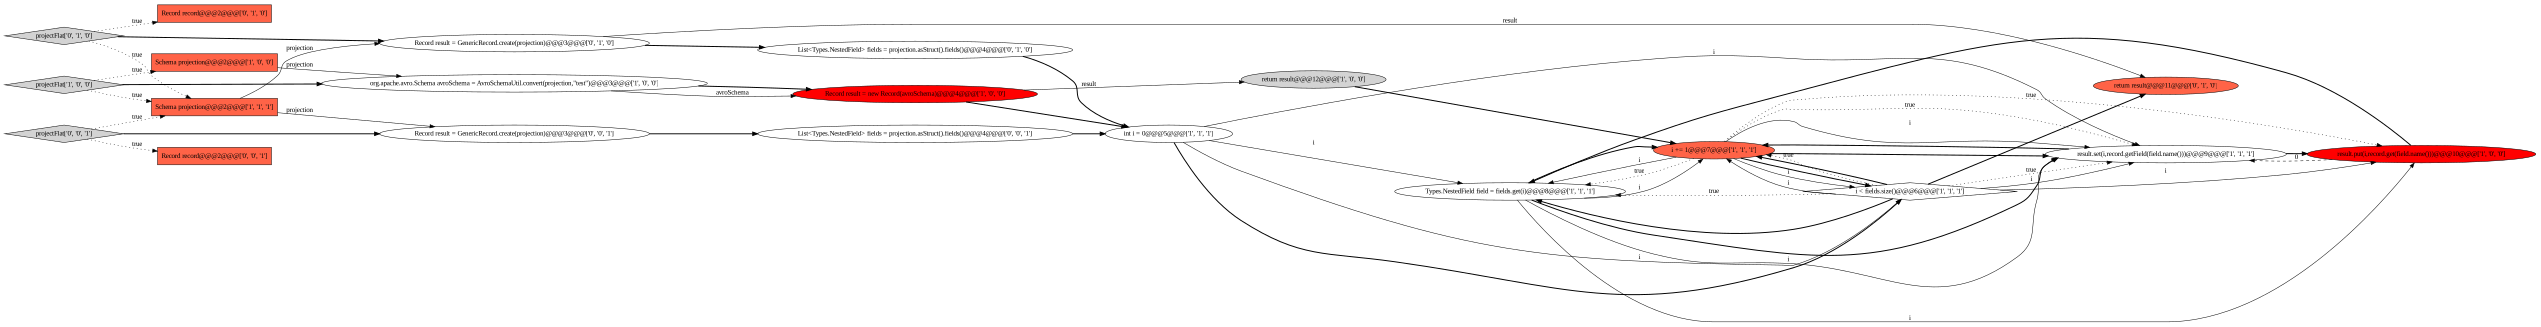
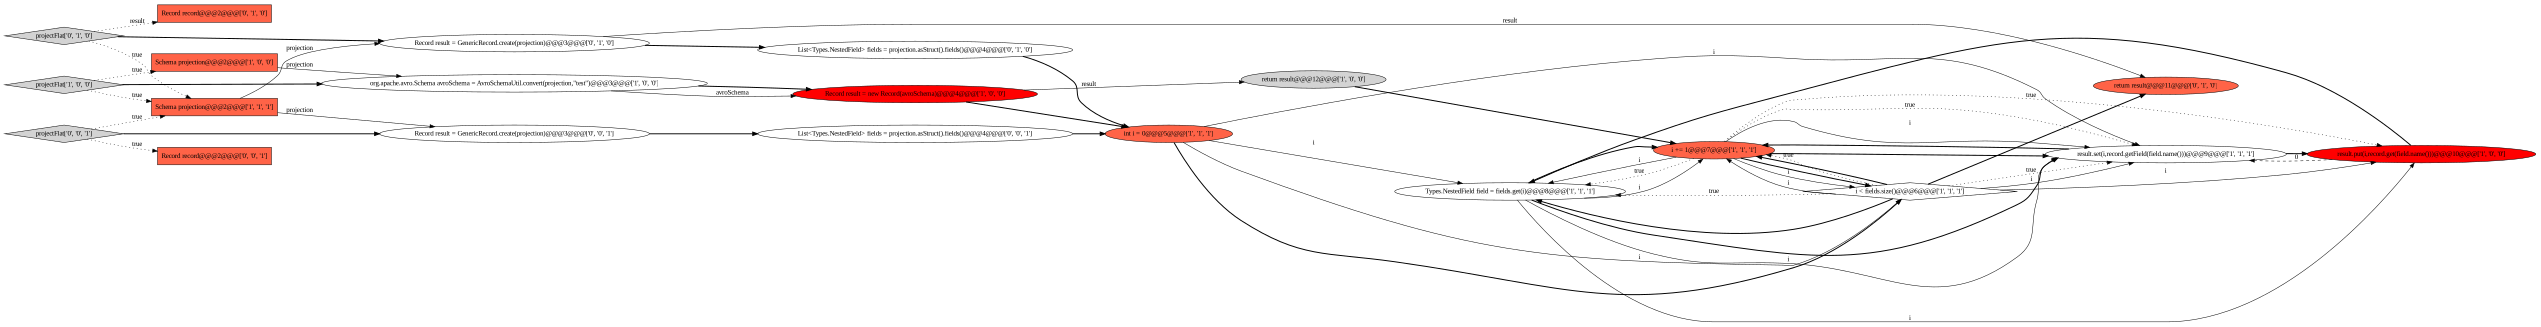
edge "projectFlat['0', '1', '0']" -> "Record record@@@2@@@['0', '1', '0']": label "true" -> "result"
node "int i = 0@@@5@@@['1', '1', '1']": fillcolor white -> tomato
